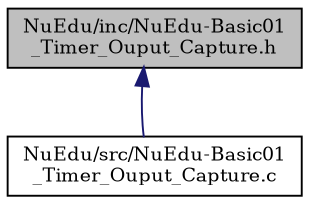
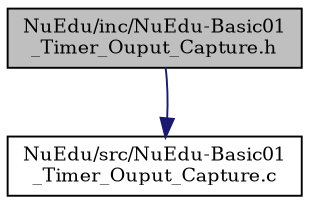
edge "NuEdu/src/NuEdu-Basic01 _Timer_Ouput_Capture.c" -> "NuEdu/inc/NuEdu-Basic01 _Timer_Ouput_Capture.h": reversed
